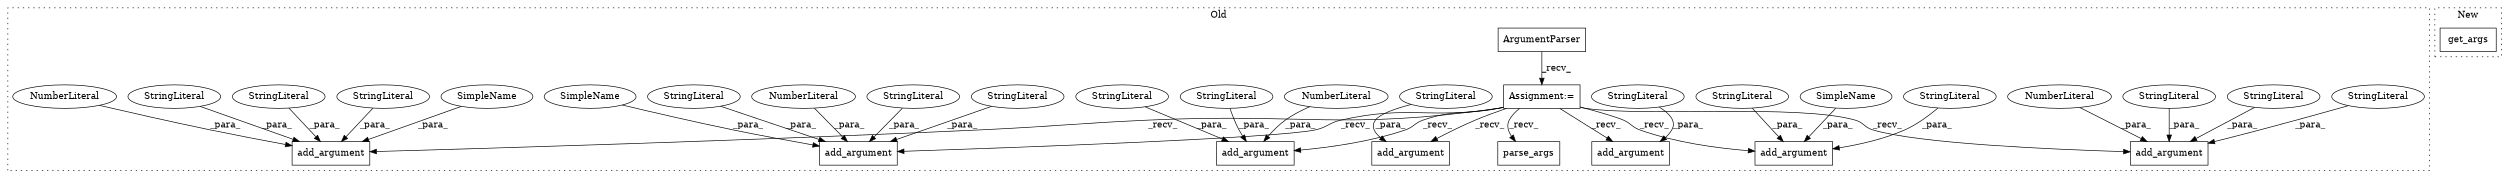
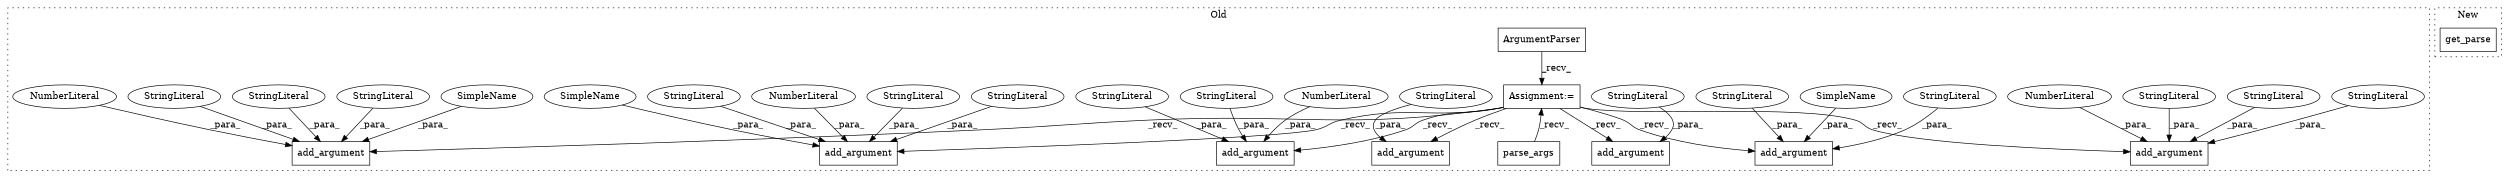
node "get_args": label "get_args" -> "get_parse"
edge "Assignment:=" -> "parse_args": reversed
